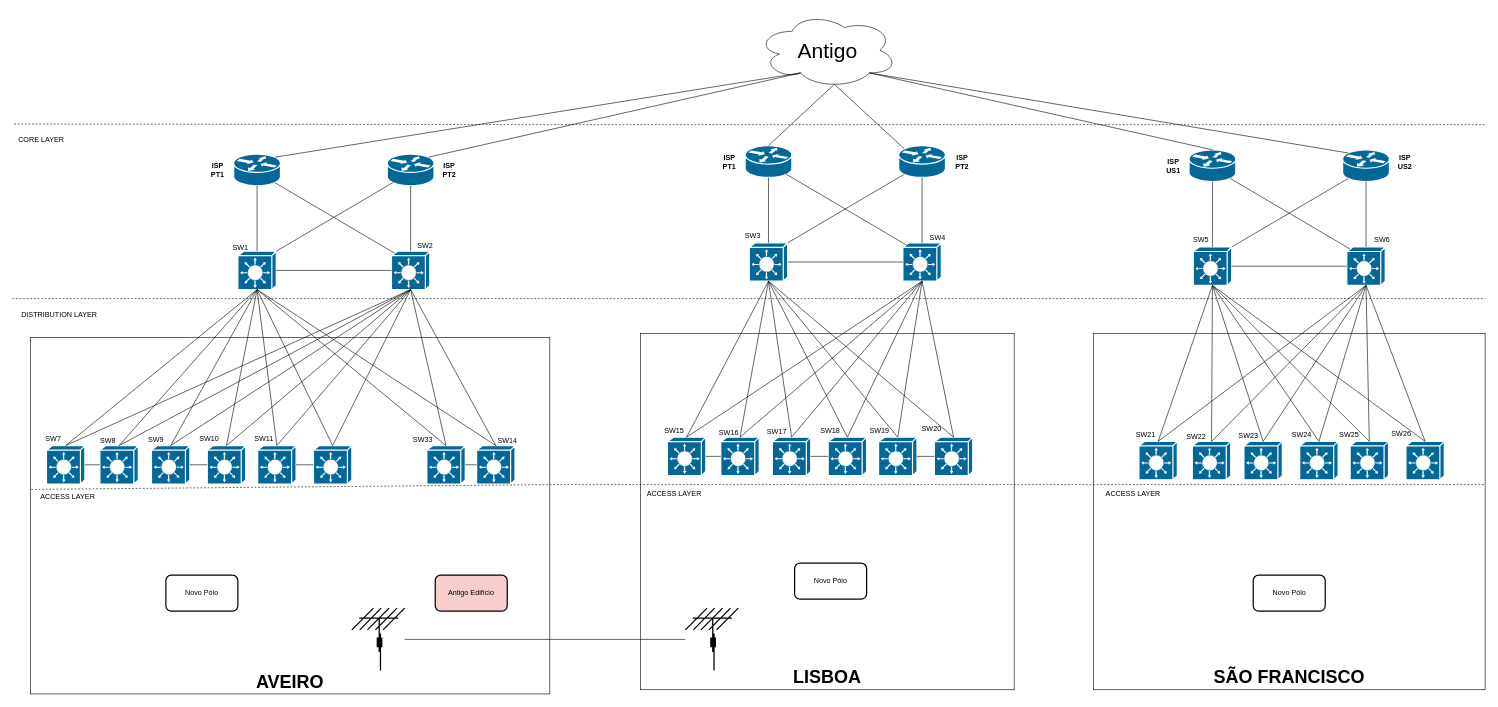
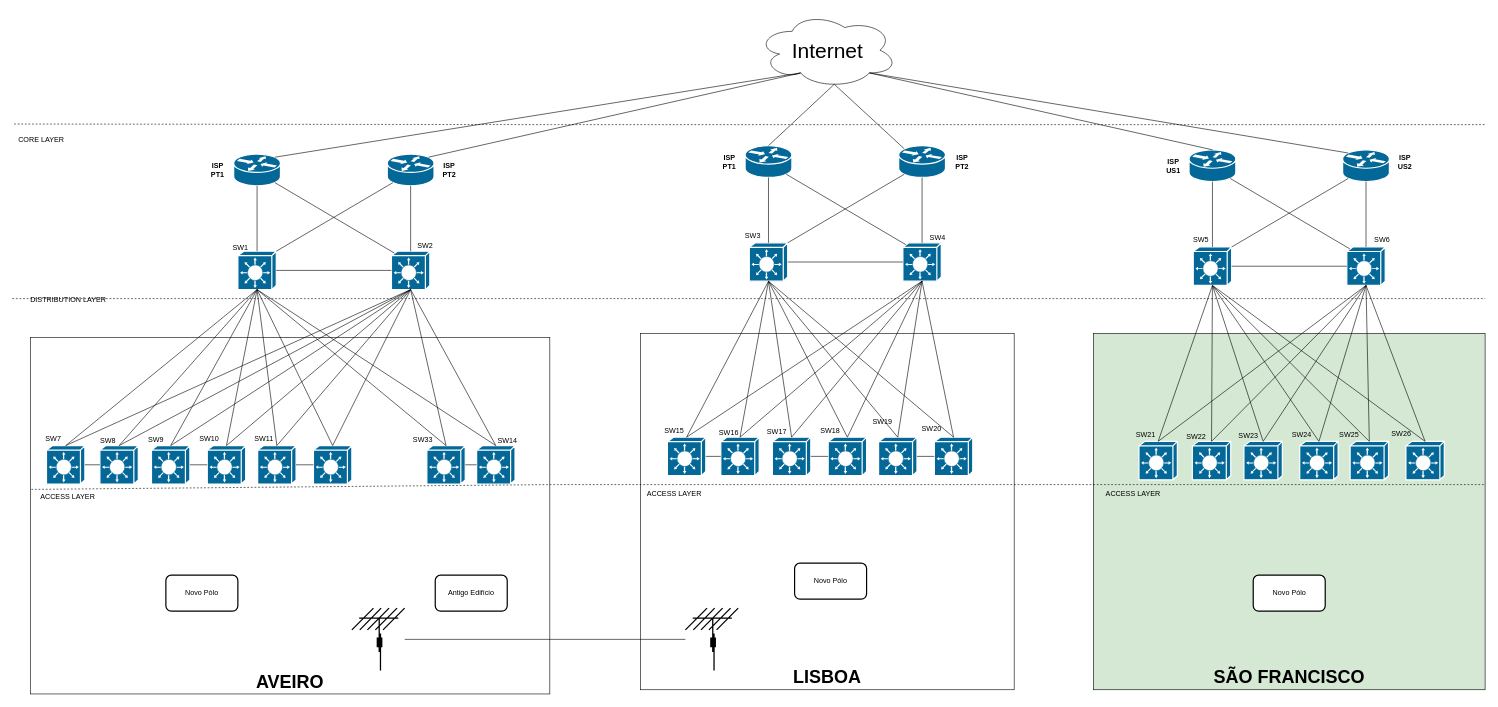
node "Antigo": label "Antigo" -> "Internet"
node "DISTRIBUTION LAYER": moved (59, 315) -> (68, 300)
node "SW19": moved (879, 431) -> (882, 422)
node "Antigo Edifício": fillcolor #f8cecc -> #ffffff
node "SÃO FRANCISCO": fillcolor #ffffff -> #d5e8d4
